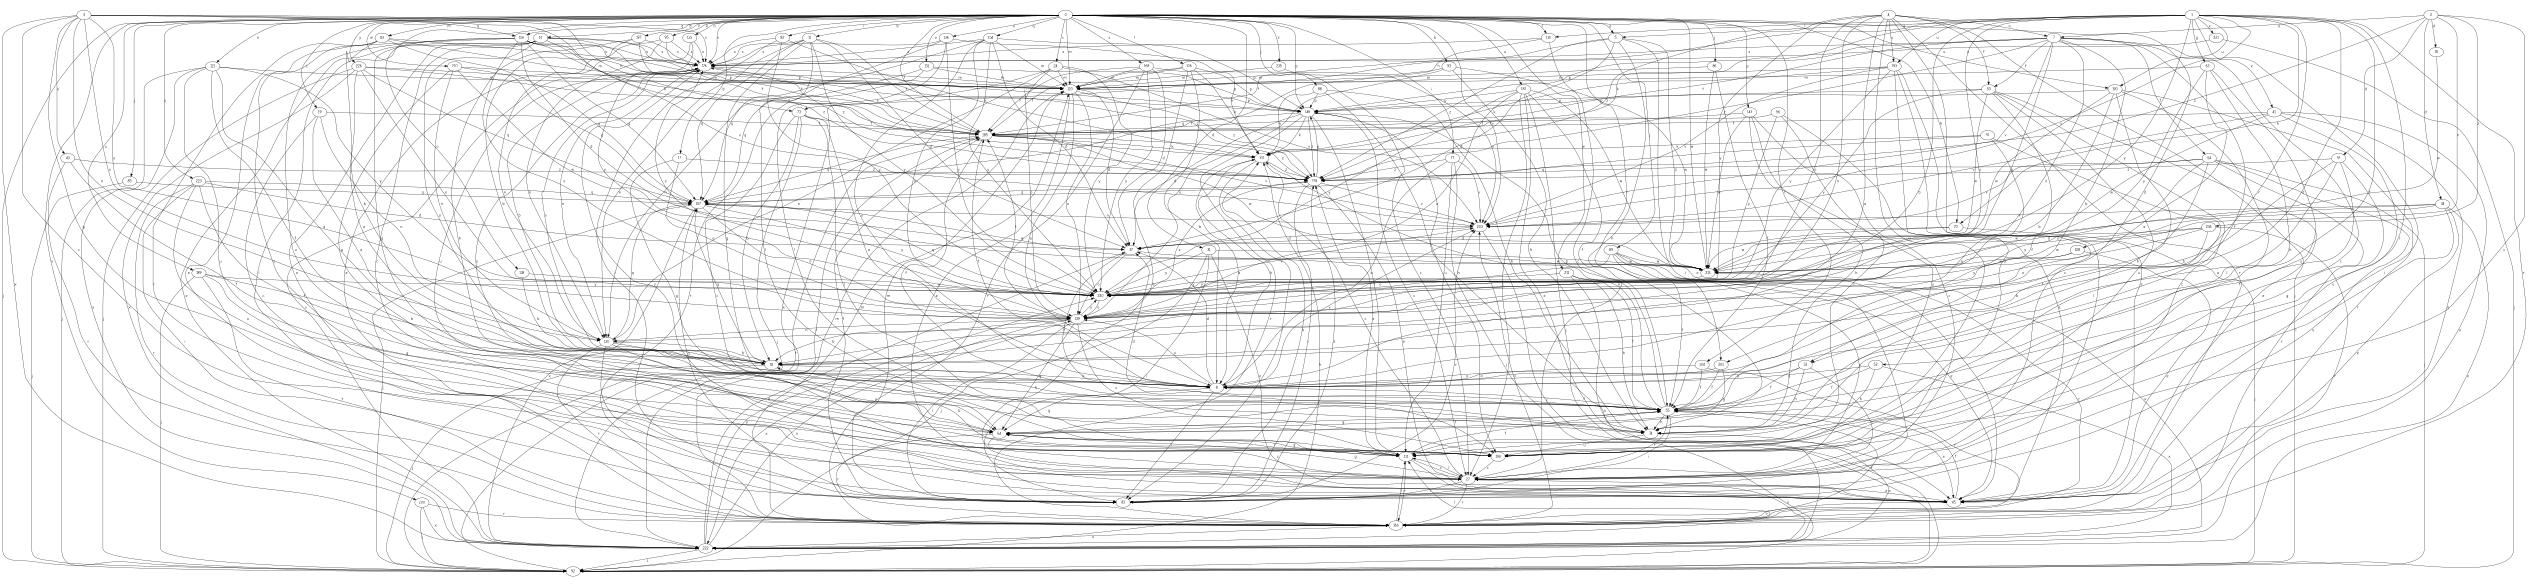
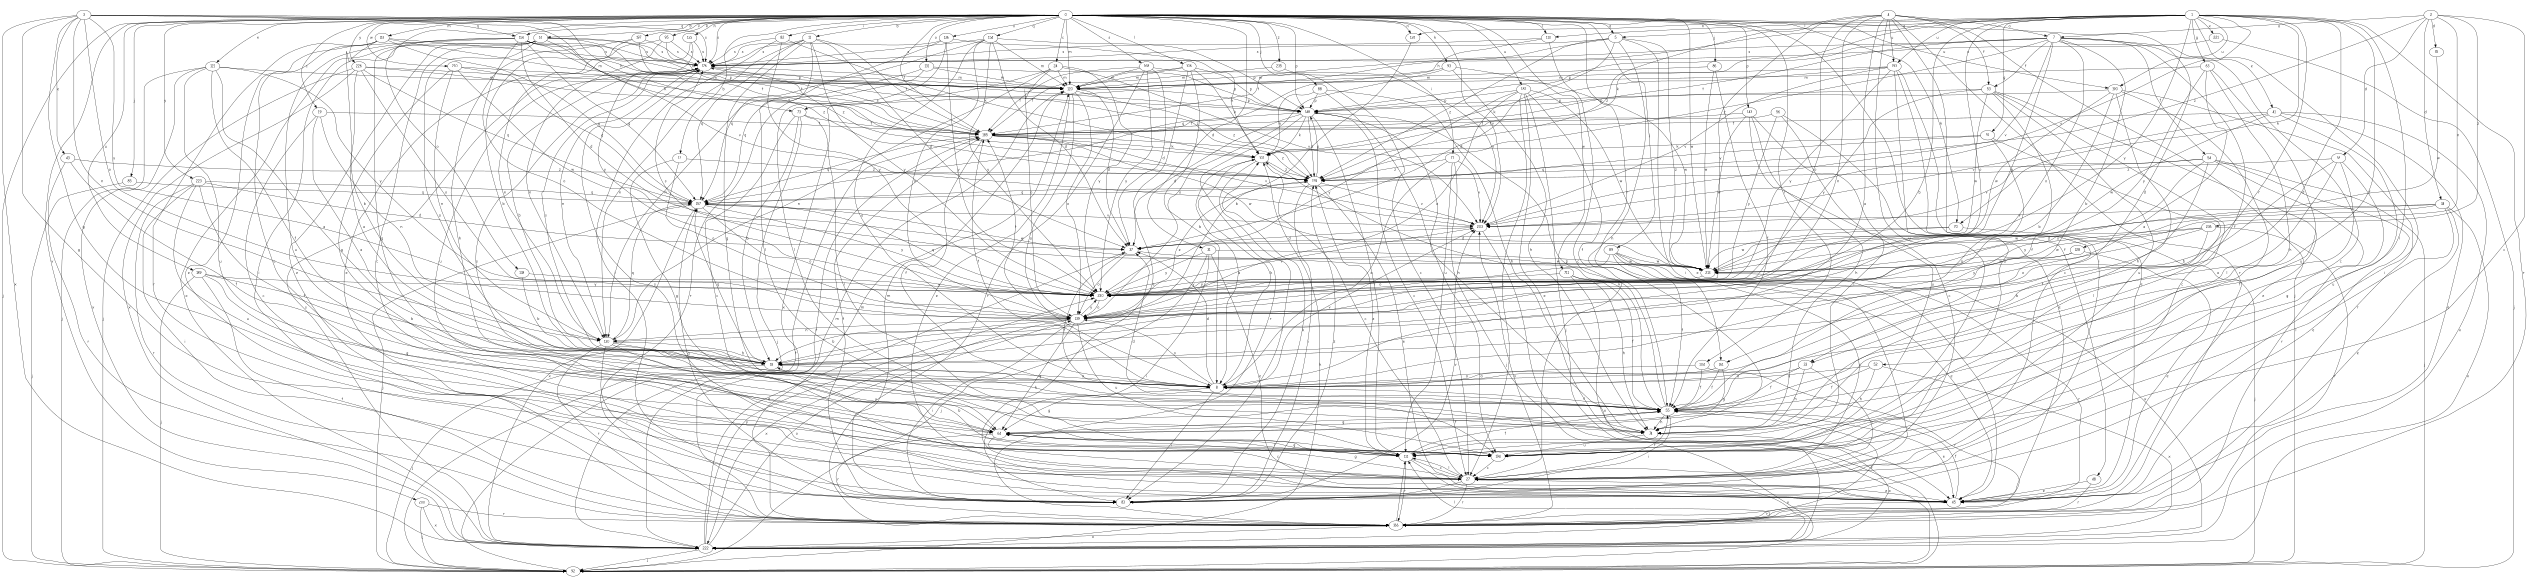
edge "1" -> "59": added, label "g"
node "126": added
edge "5" -> "176": added, label "s"
edge "3" -> "27": label "c" -> "g"
node "211": label "211" -> "711"
edge "73" -> "8": removed, label "a"
node "261": label "261" -> "161"
node "48": added
